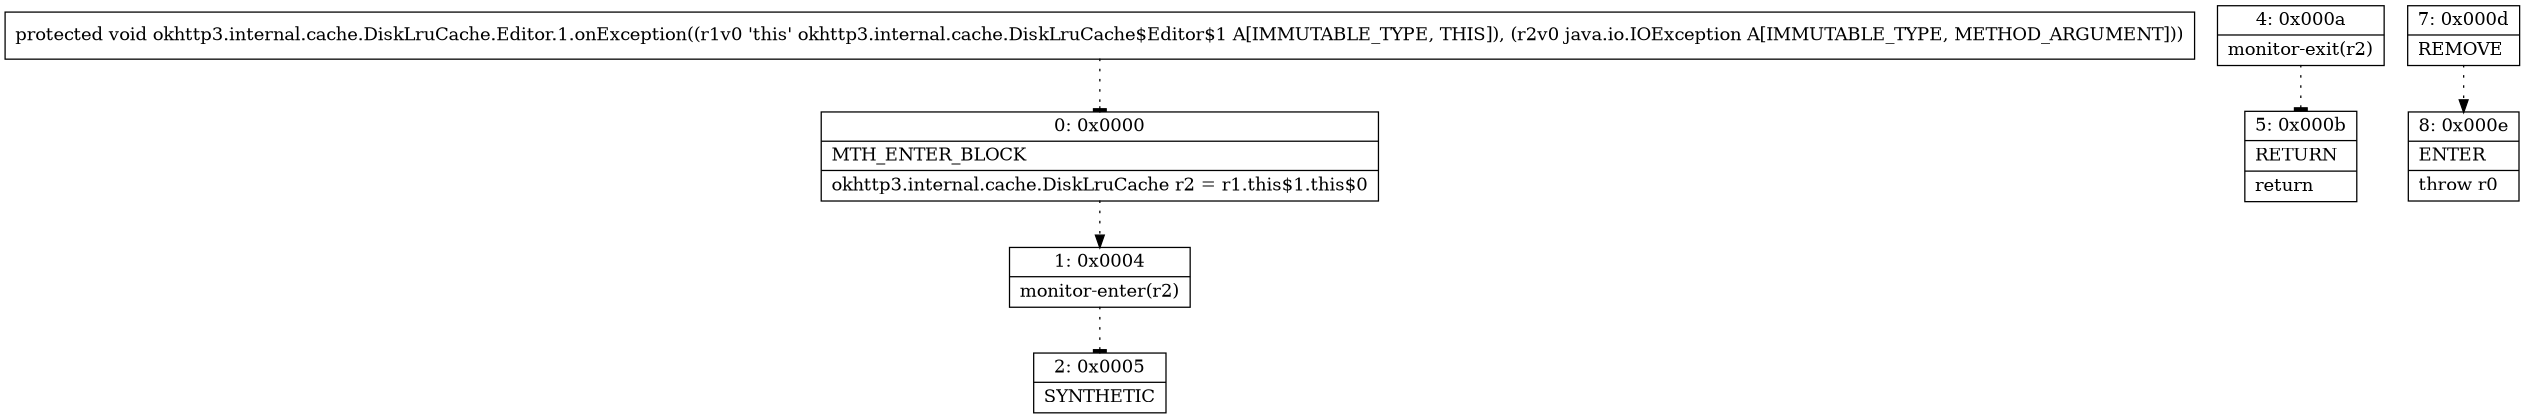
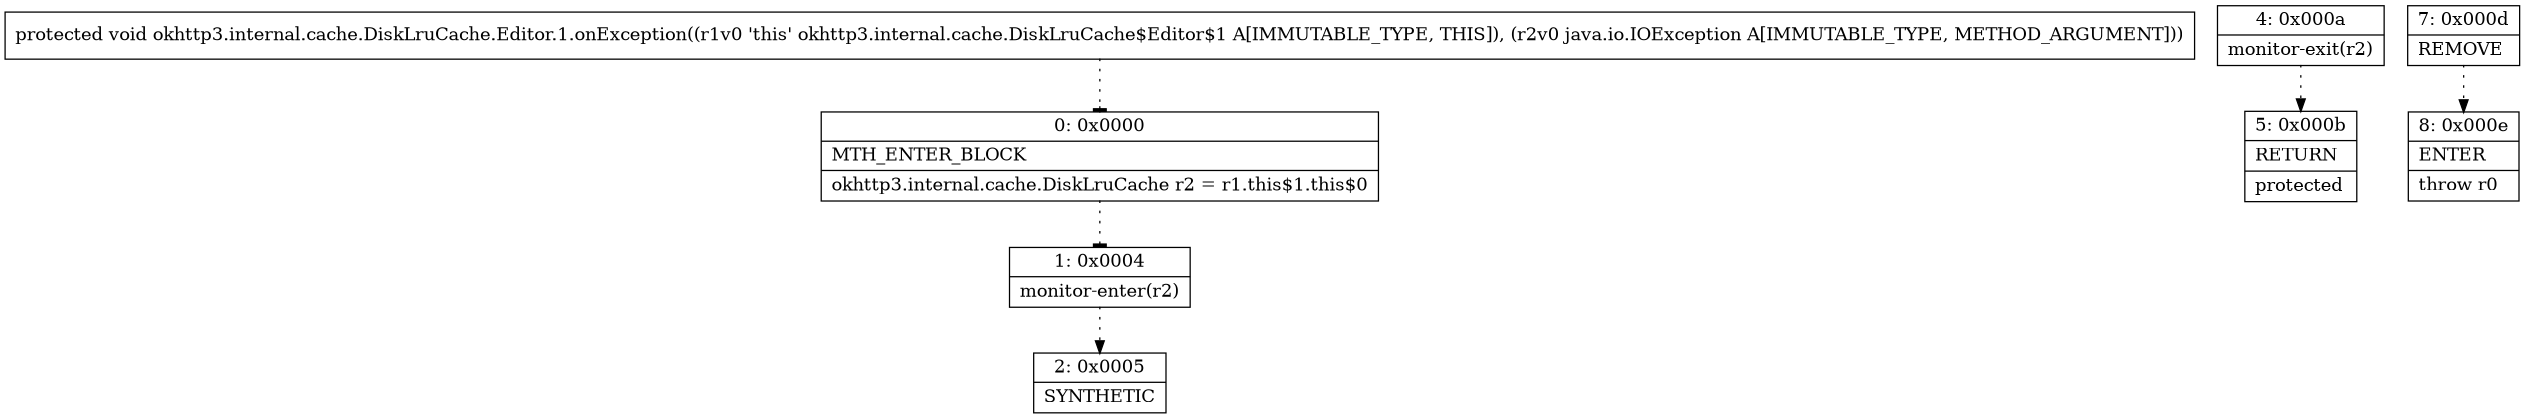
edge "4: 0x000a" -> "5: 0x000b": arrowhead tee -> normal
node "5: 0x000b": text "return" -> "protected"
edge "0: 0x0000" -> "1: 0x0004": arrowhead normal -> tee
edge "1: 0x0004" -> "2: 0x0005": arrowhead tee -> normal
